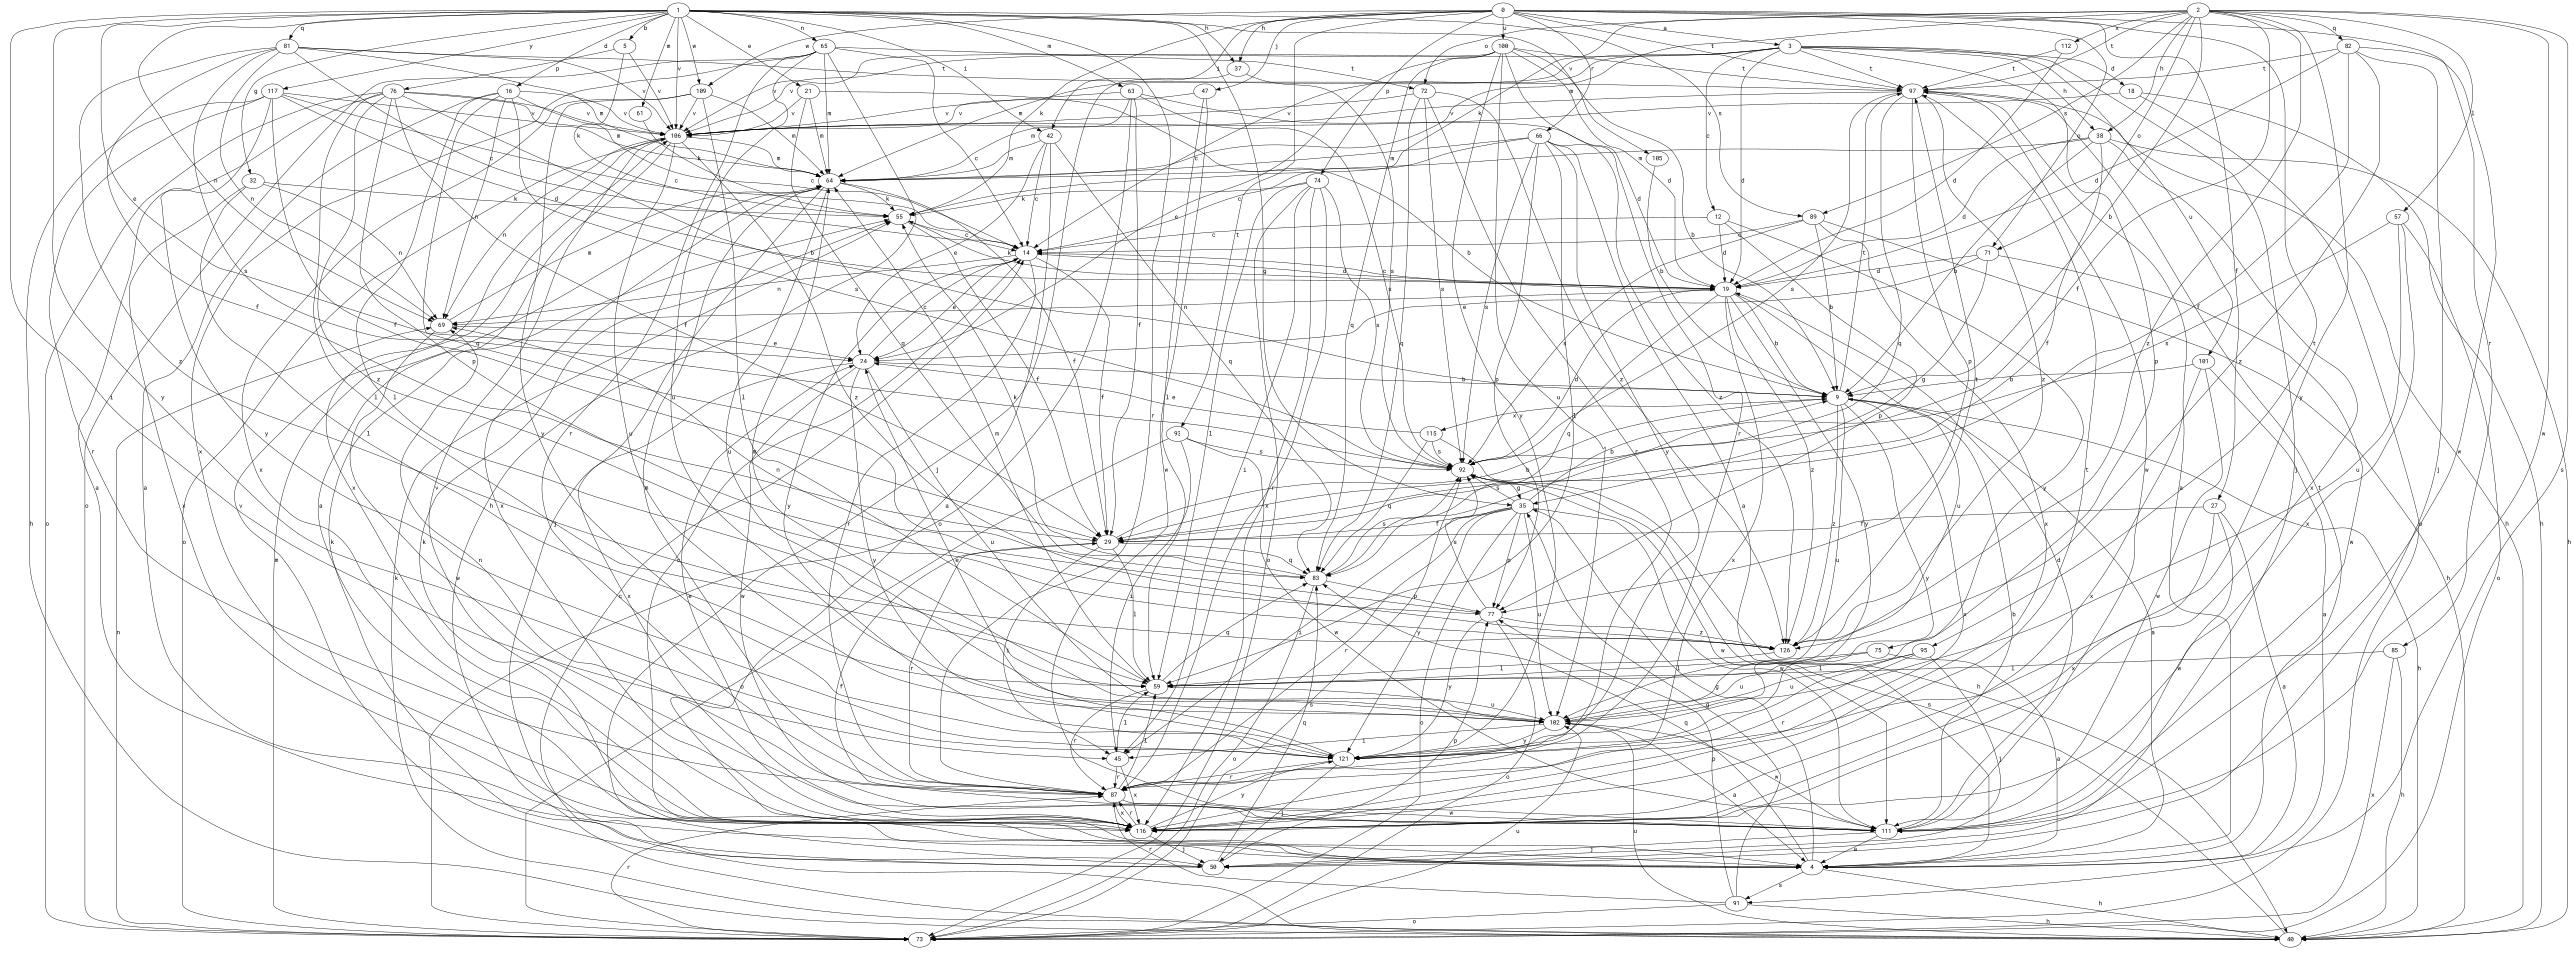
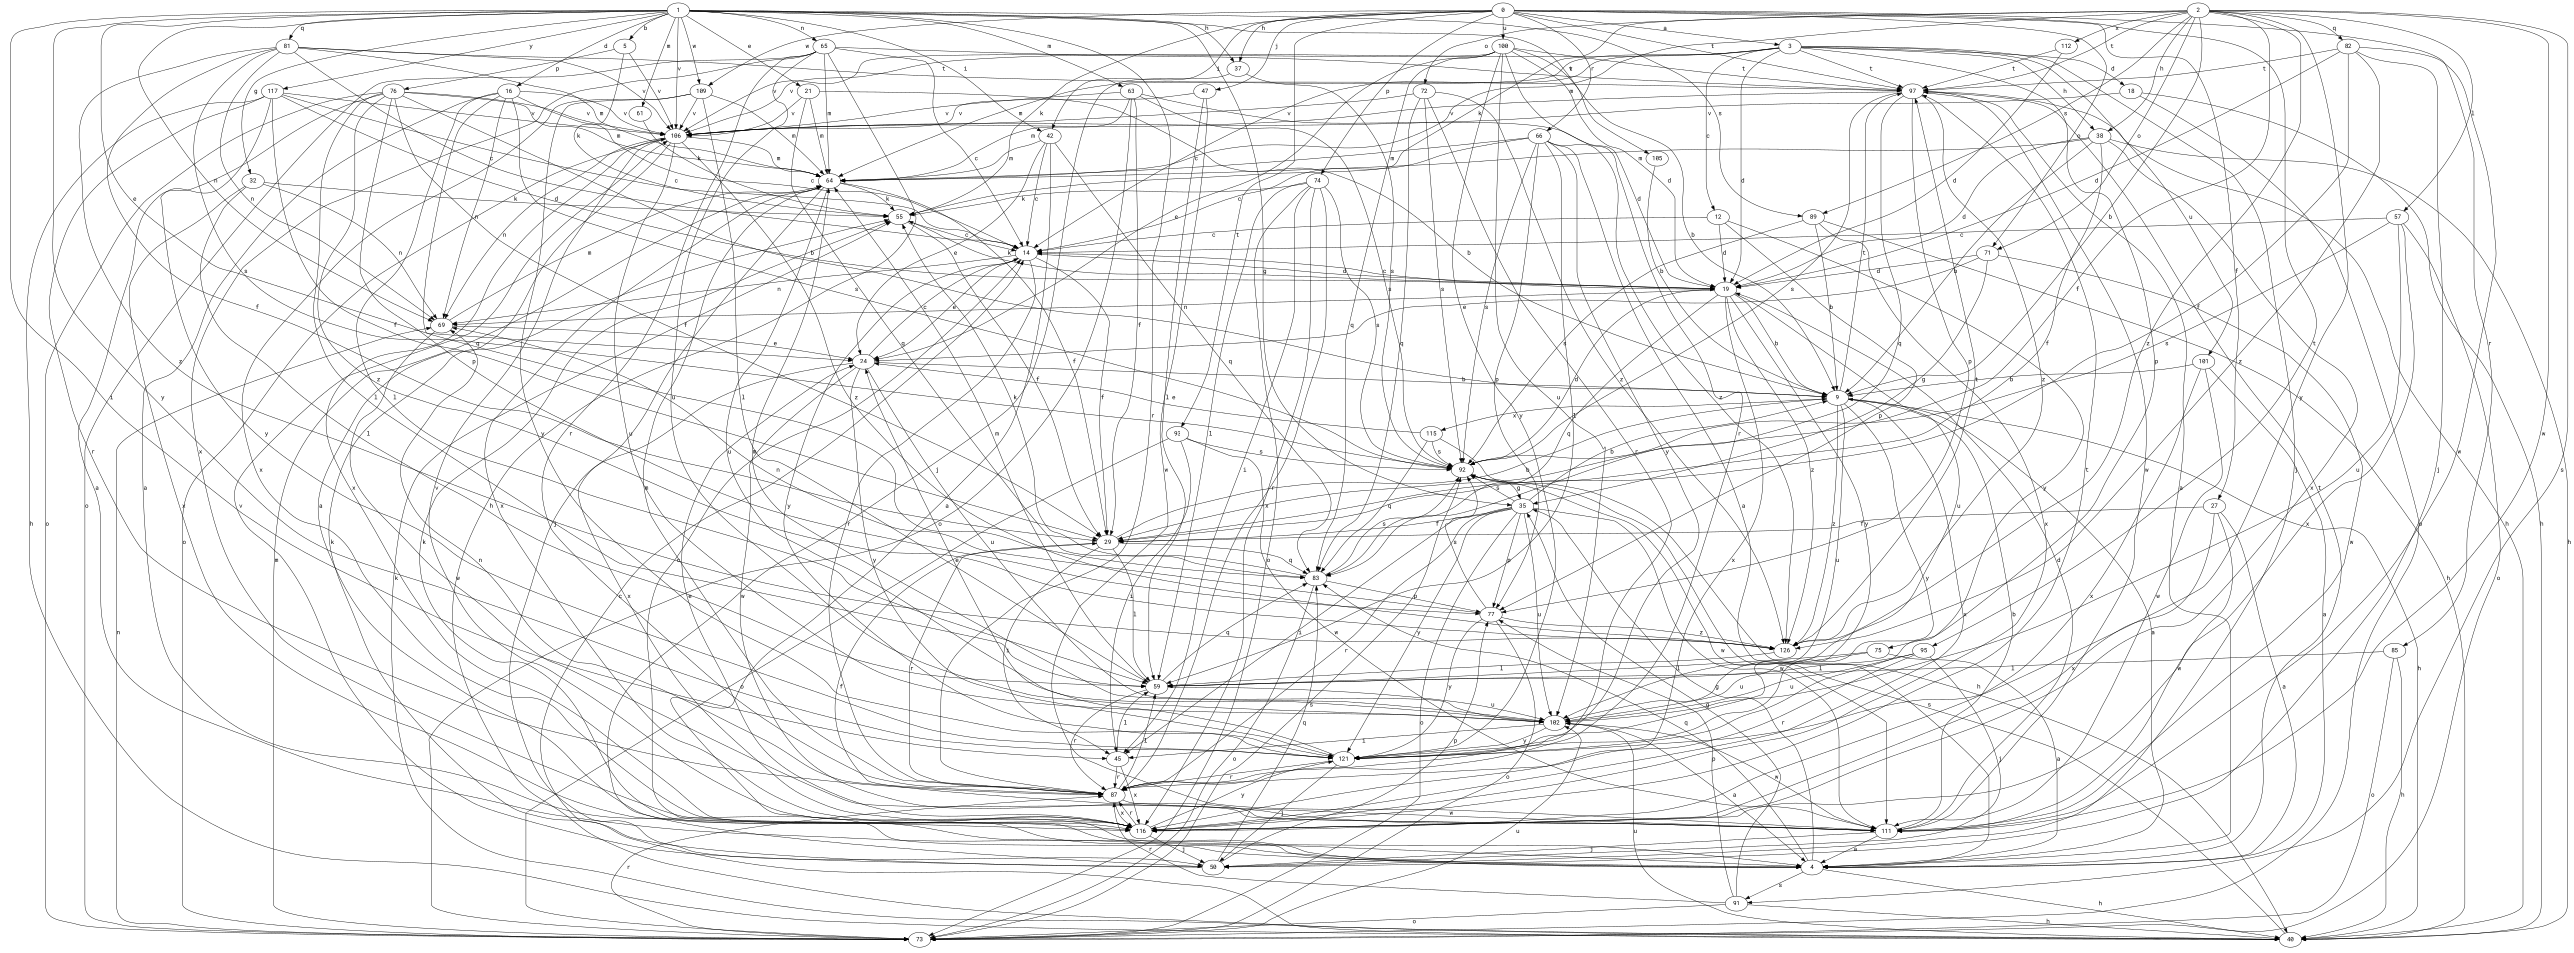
edge "65" -> "72": now "65" -> "97"
edge "89" -> "14": now "57" -> "14"
edge "85" -> "73": label "x" -> "o"
